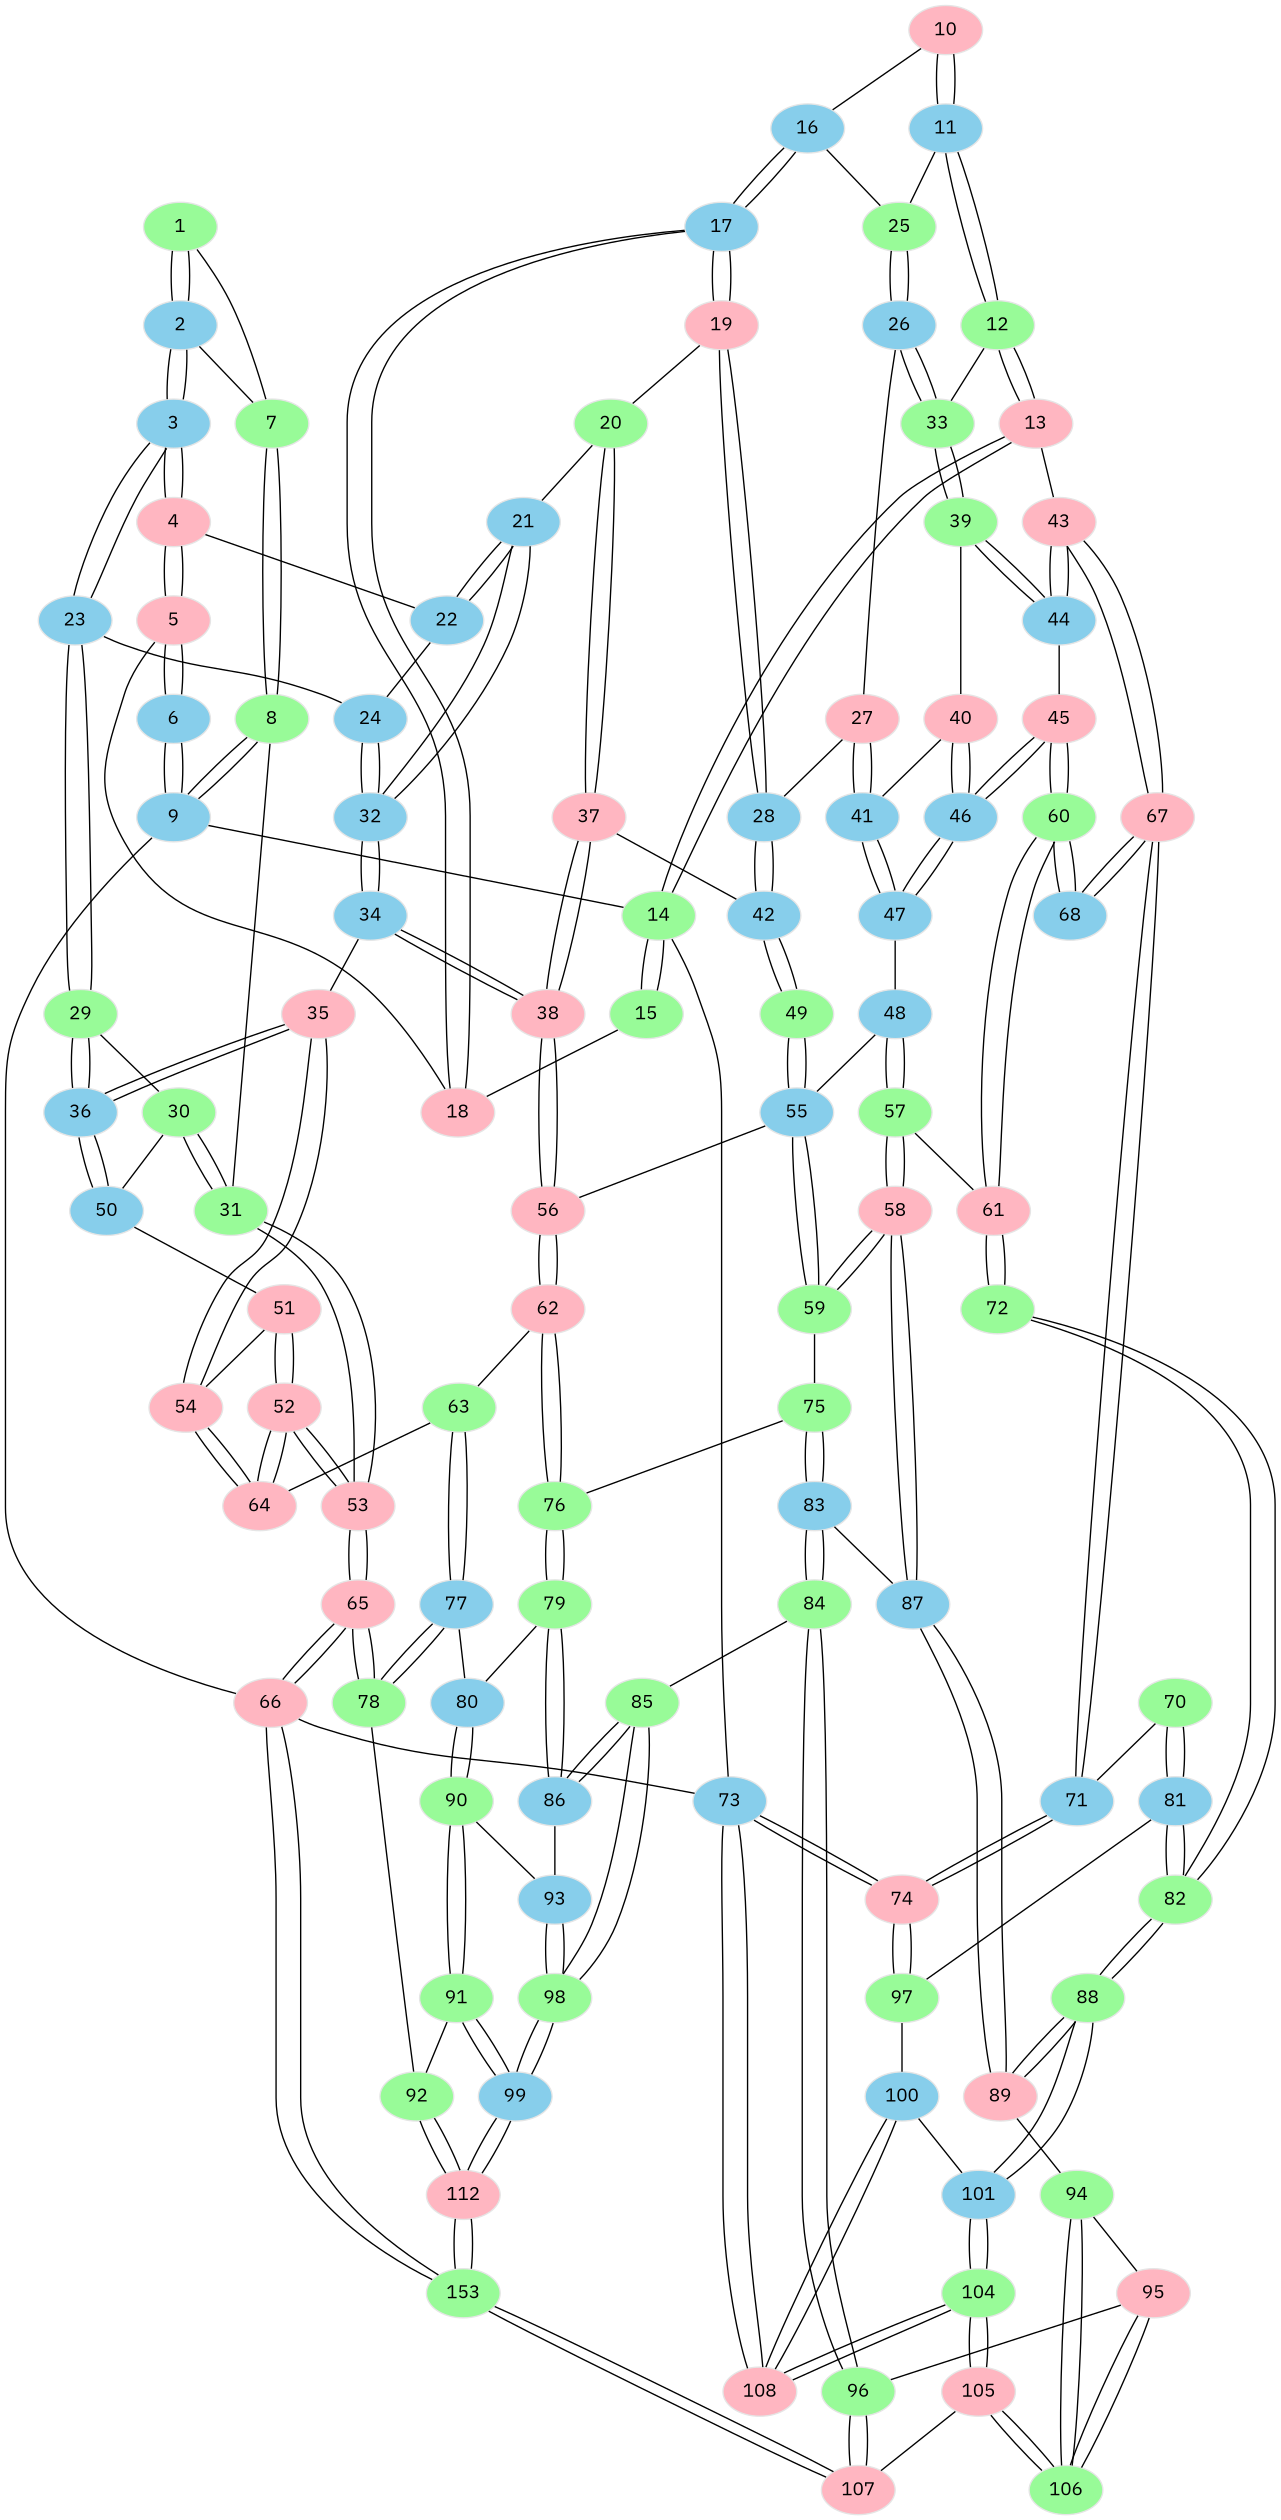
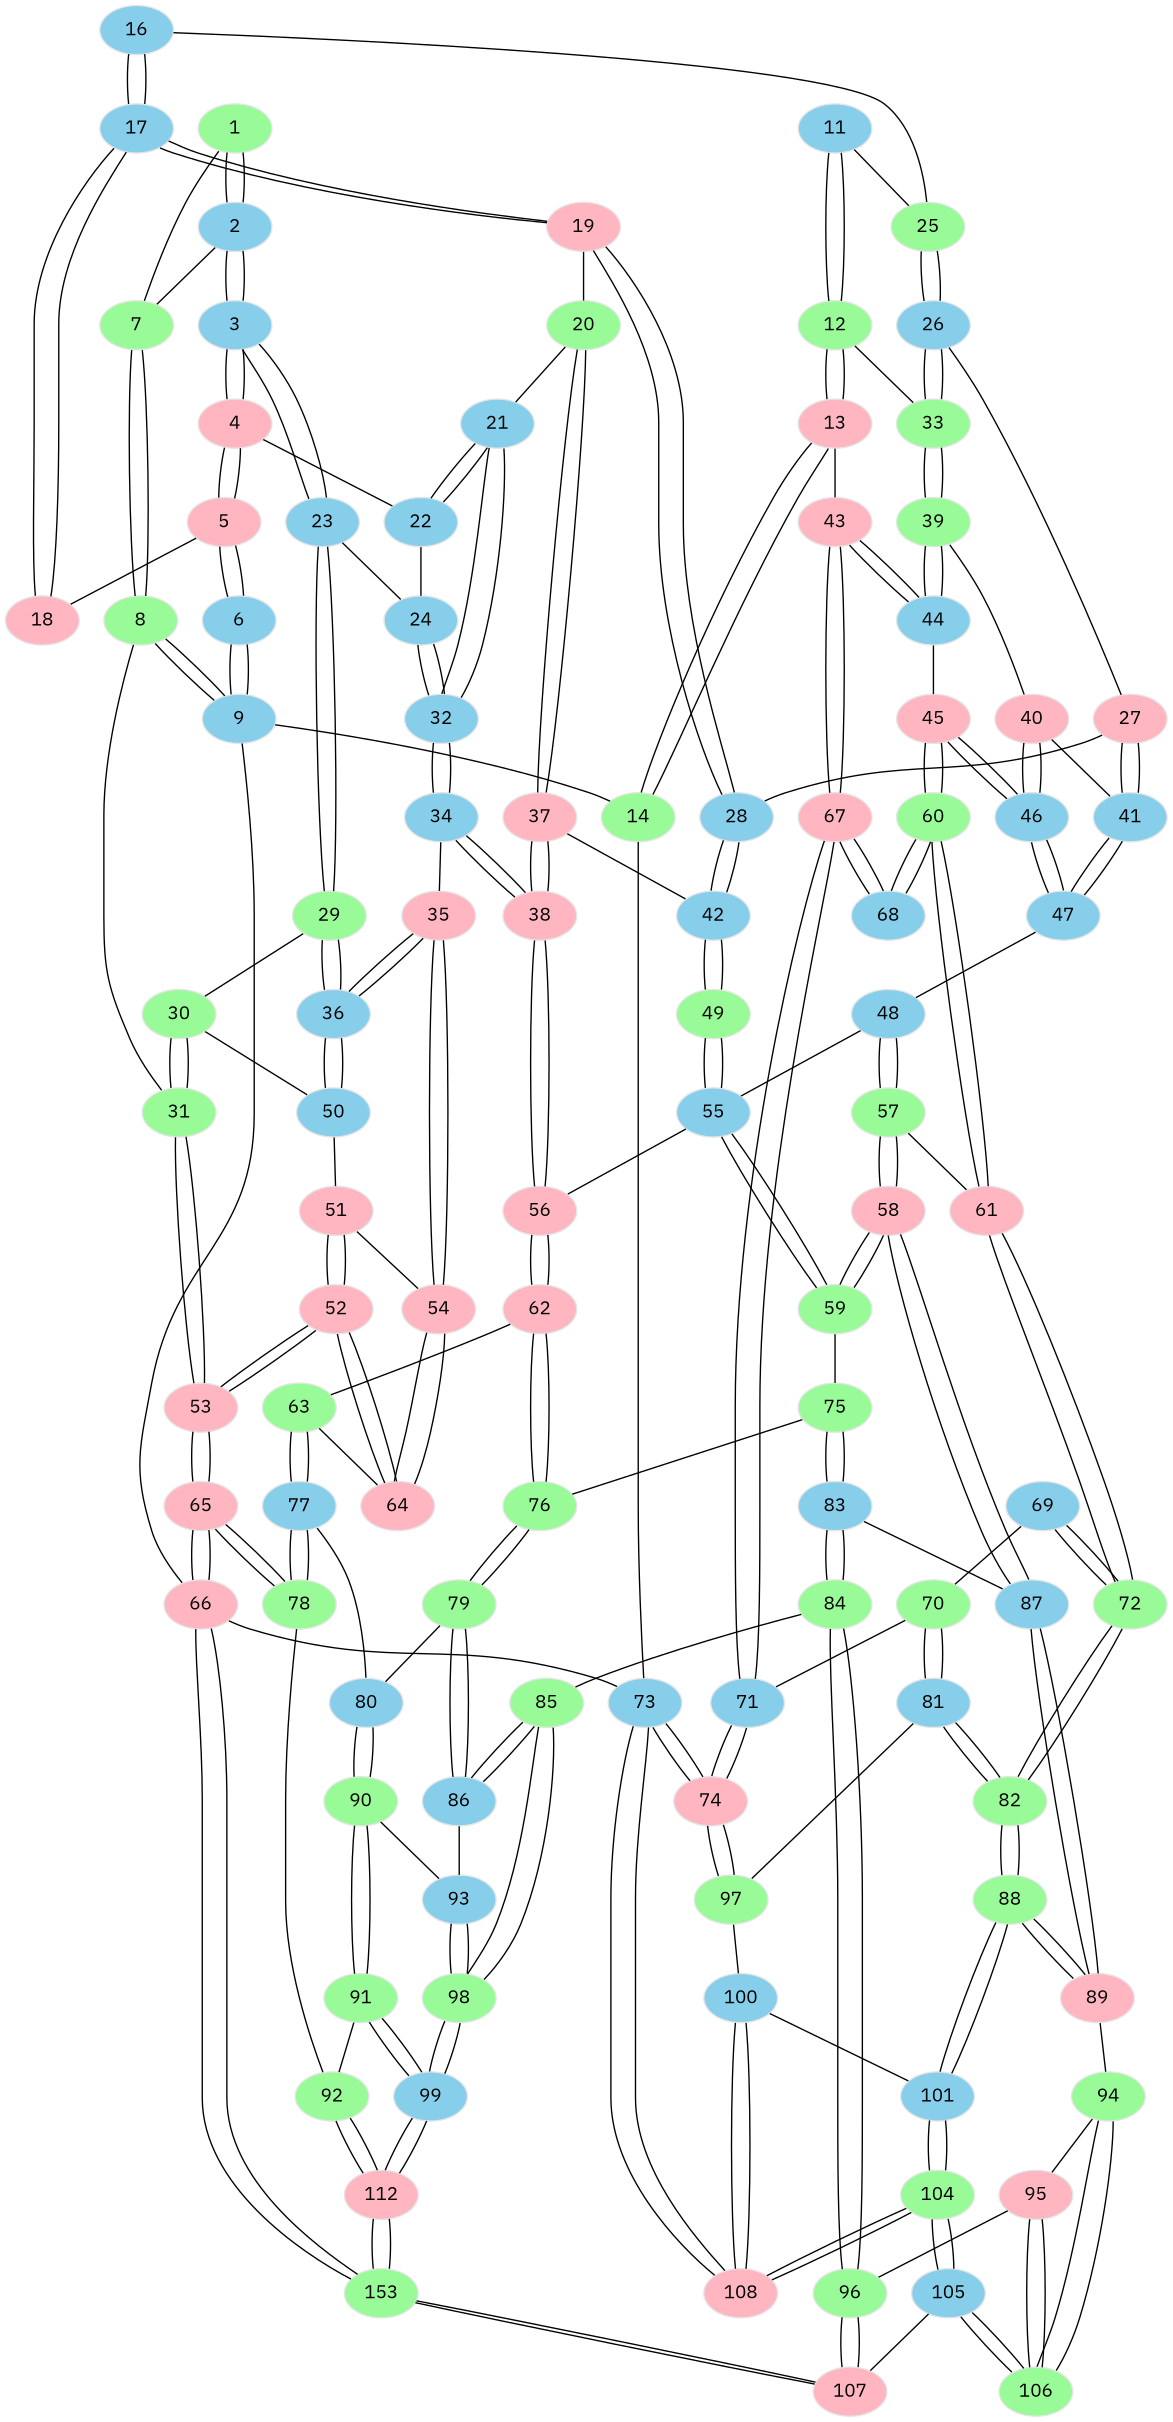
node "10": removed
node "15": removed
node "69": added
node "105": fillcolor lightpink -> skyblue
